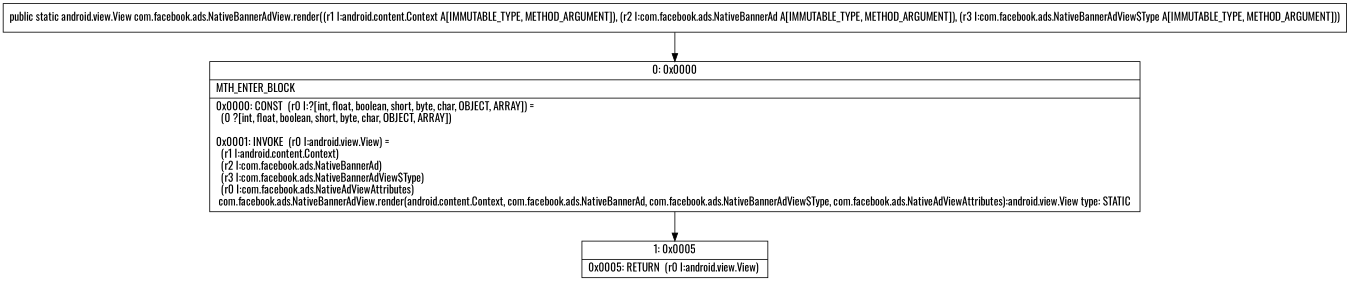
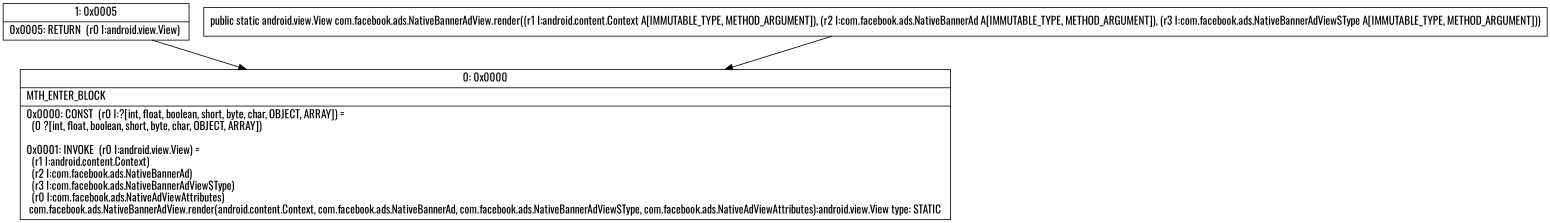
edge "0: 0x0000" -> "1: 0x0005": reversed
